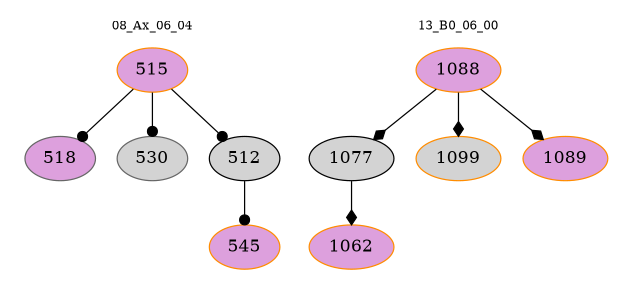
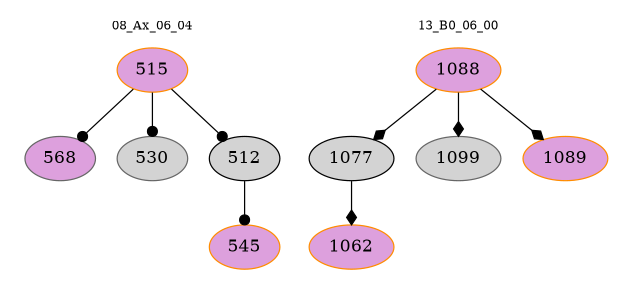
node "518": label "518" -> "568"
node "1099": color darkorange -> gray40
